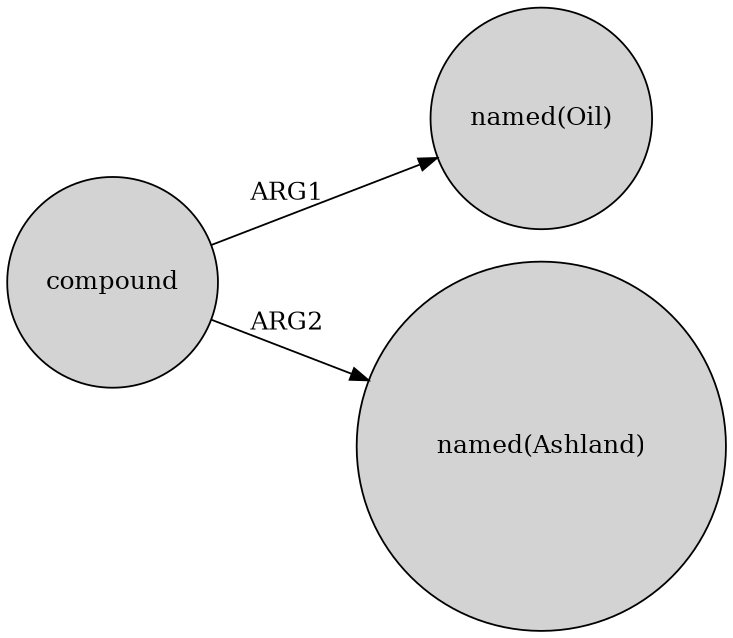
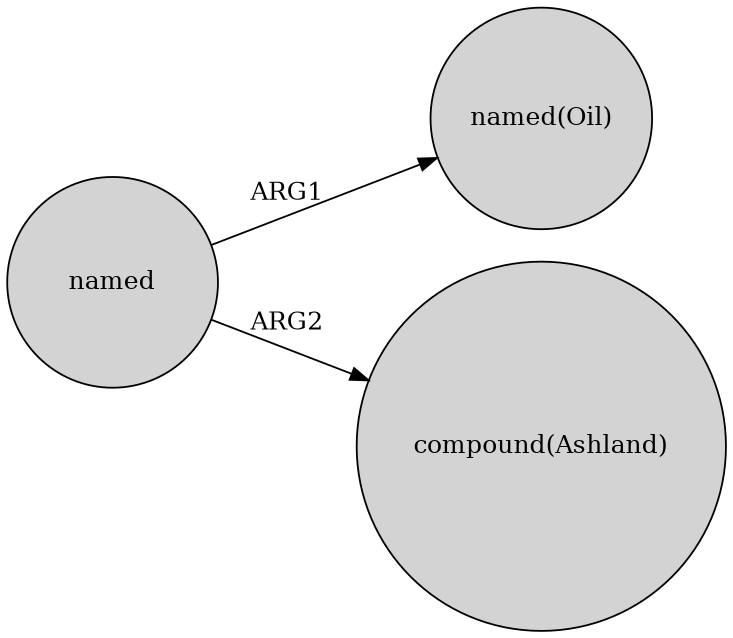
node "compound": label "compound" -> "named"
node "named(Ashland)": label "named(Ashland)" -> "compound(Ashland)"
